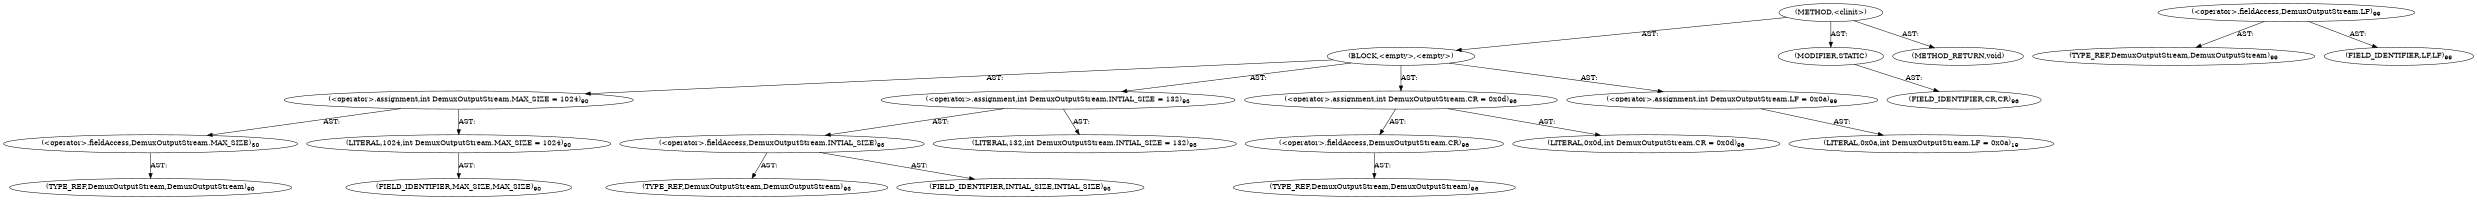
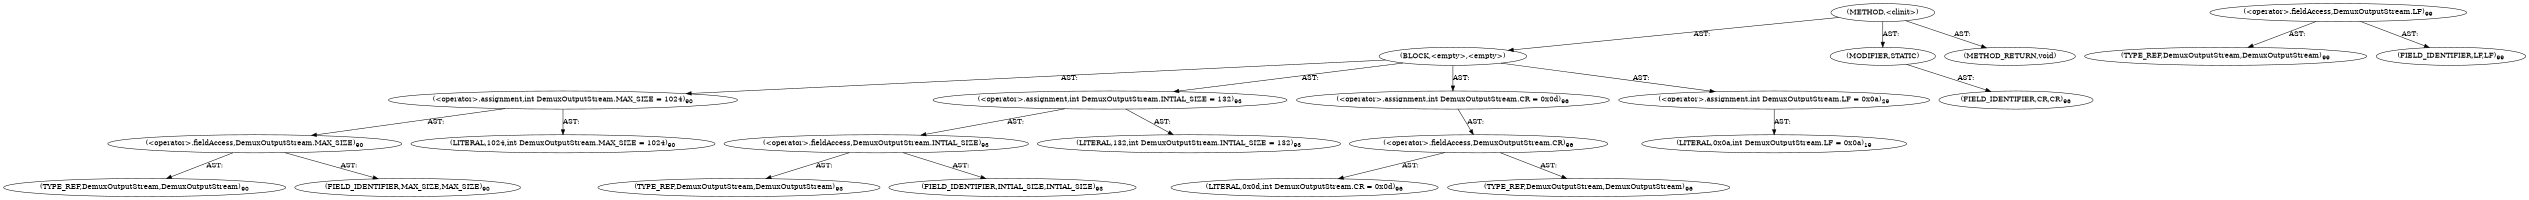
node "(<operator>.assignment,int DemuxOutputStream.LF = 0x0a)": text "99" -> "29"
edge "(<operator>.assignment,int DemuxOutputStream.CR = 0x0d)" -> "(LITERAL,0x0d,int DemuxOutputStream.CR = 0x0d)": now "(<operator>.fieldAccess,DemuxOutputStream.CR)" -> "(LITERAL,0x0d,int DemuxOutputStream.CR = 0x0d)"
node "(<operator>.fieldAccess,DemuxOutputStream.MAX_SIZE)": text "30" -> "90"
edge "(LITERAL,1024,int DemuxOutputStream.MAX_SIZE = 1024)" -> "(FIELD_IDENTIFIER,MAX_SIZE,MAX_SIZE)": now "(<operator>.fieldAccess,DemuxOutputStream.MAX_SIZE)" -> "(FIELD_IDENTIFIER,MAX_SIZE,MAX_SIZE)"
